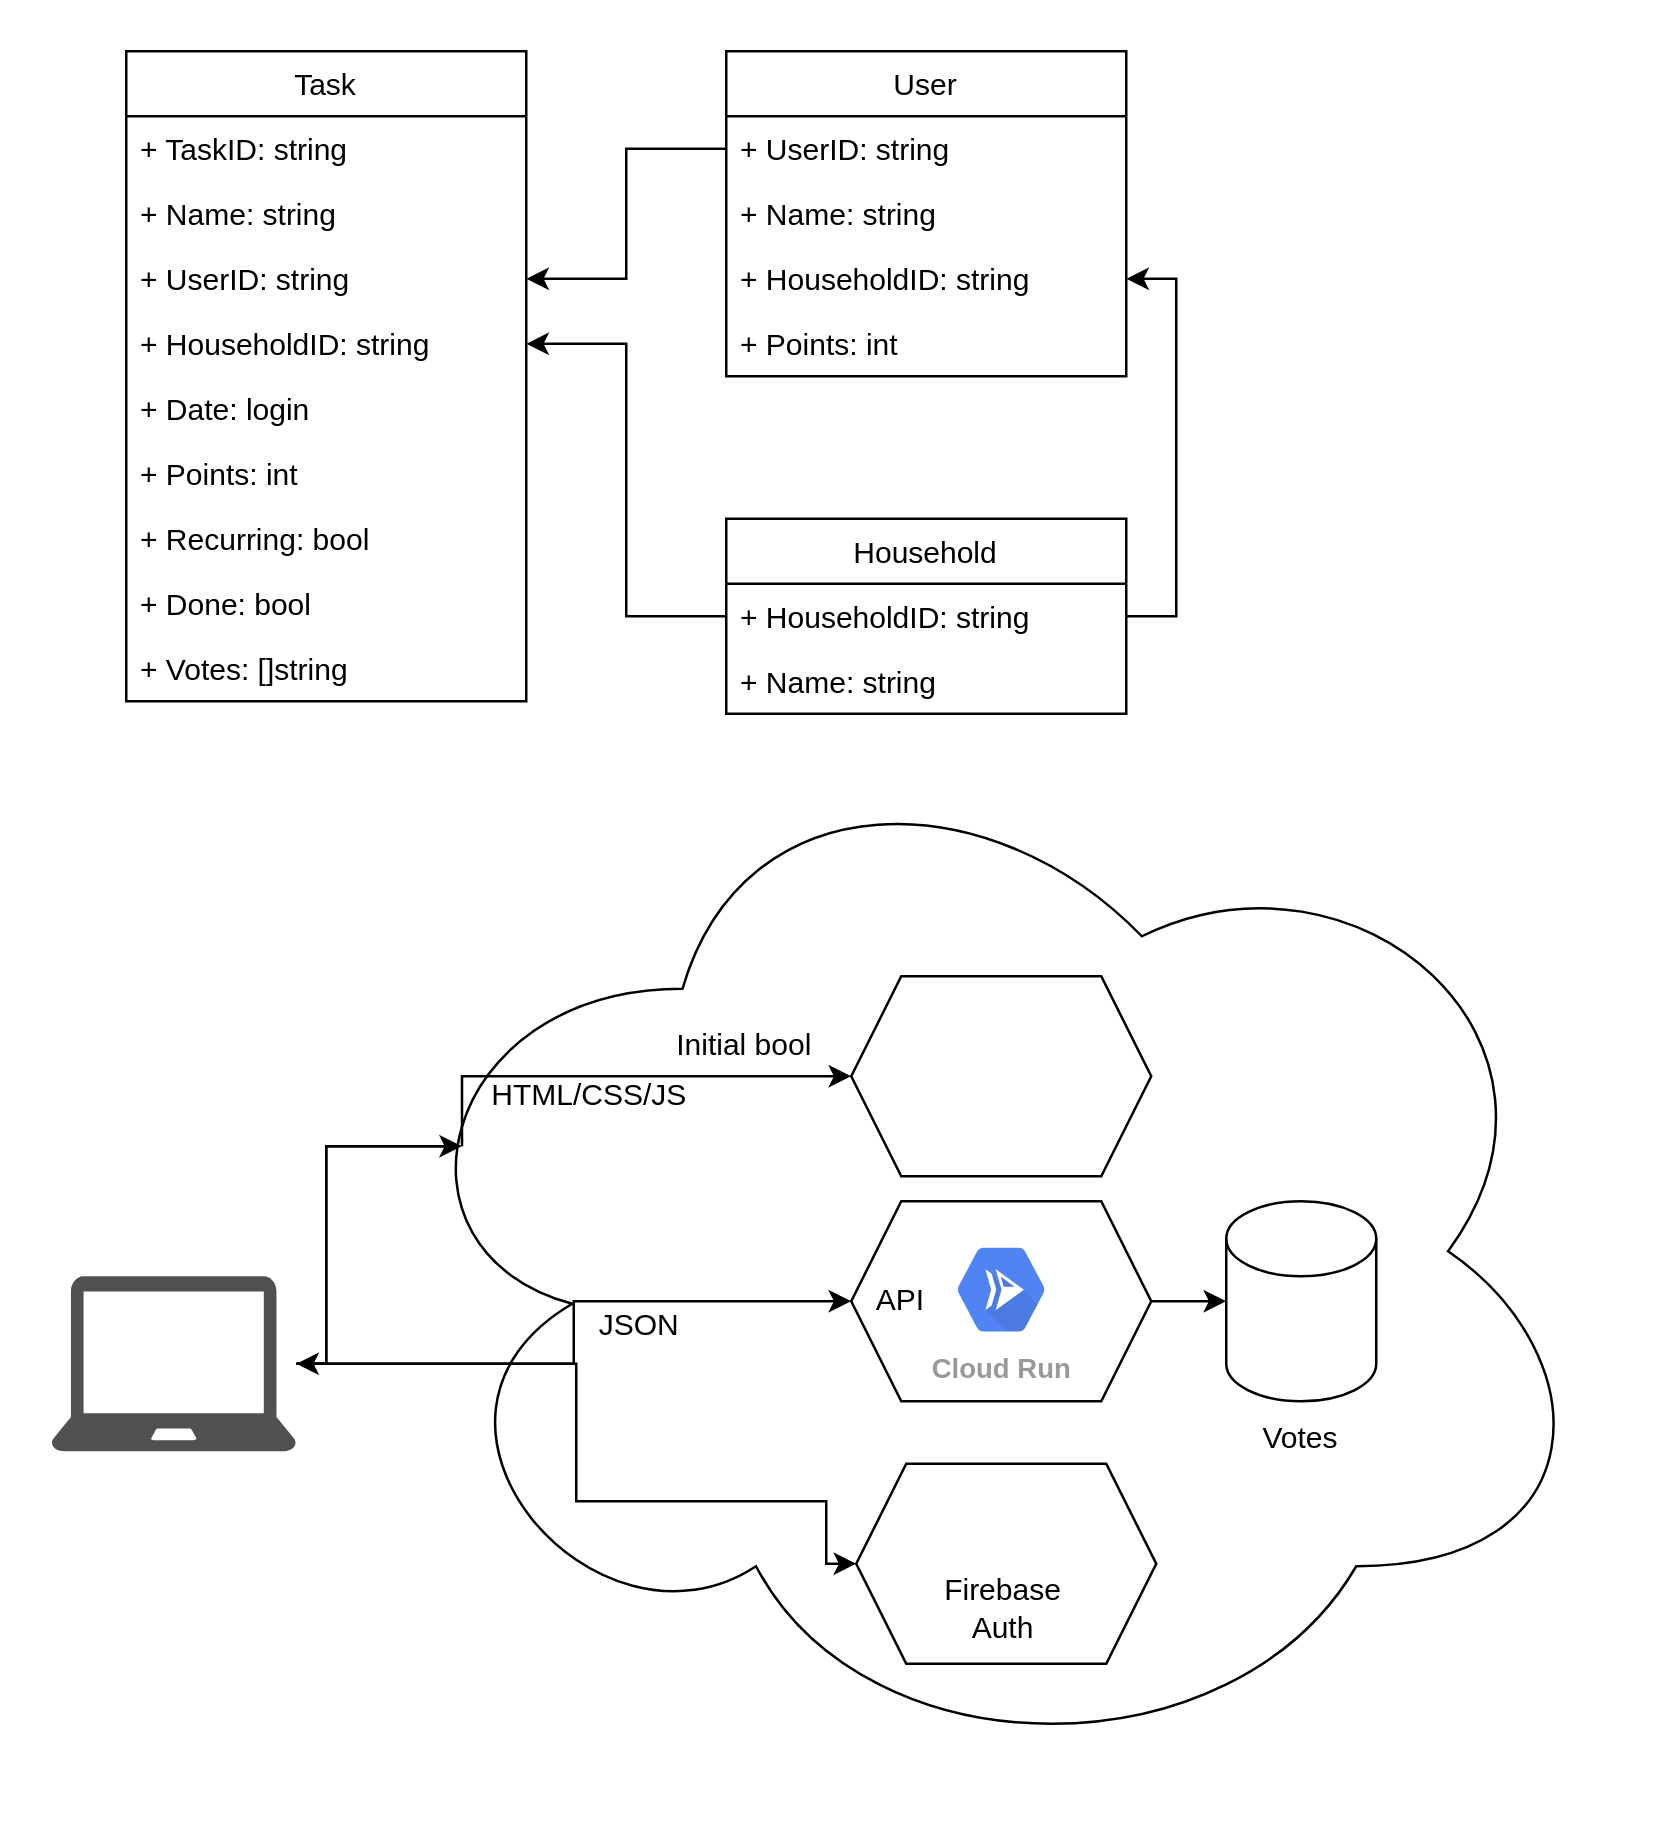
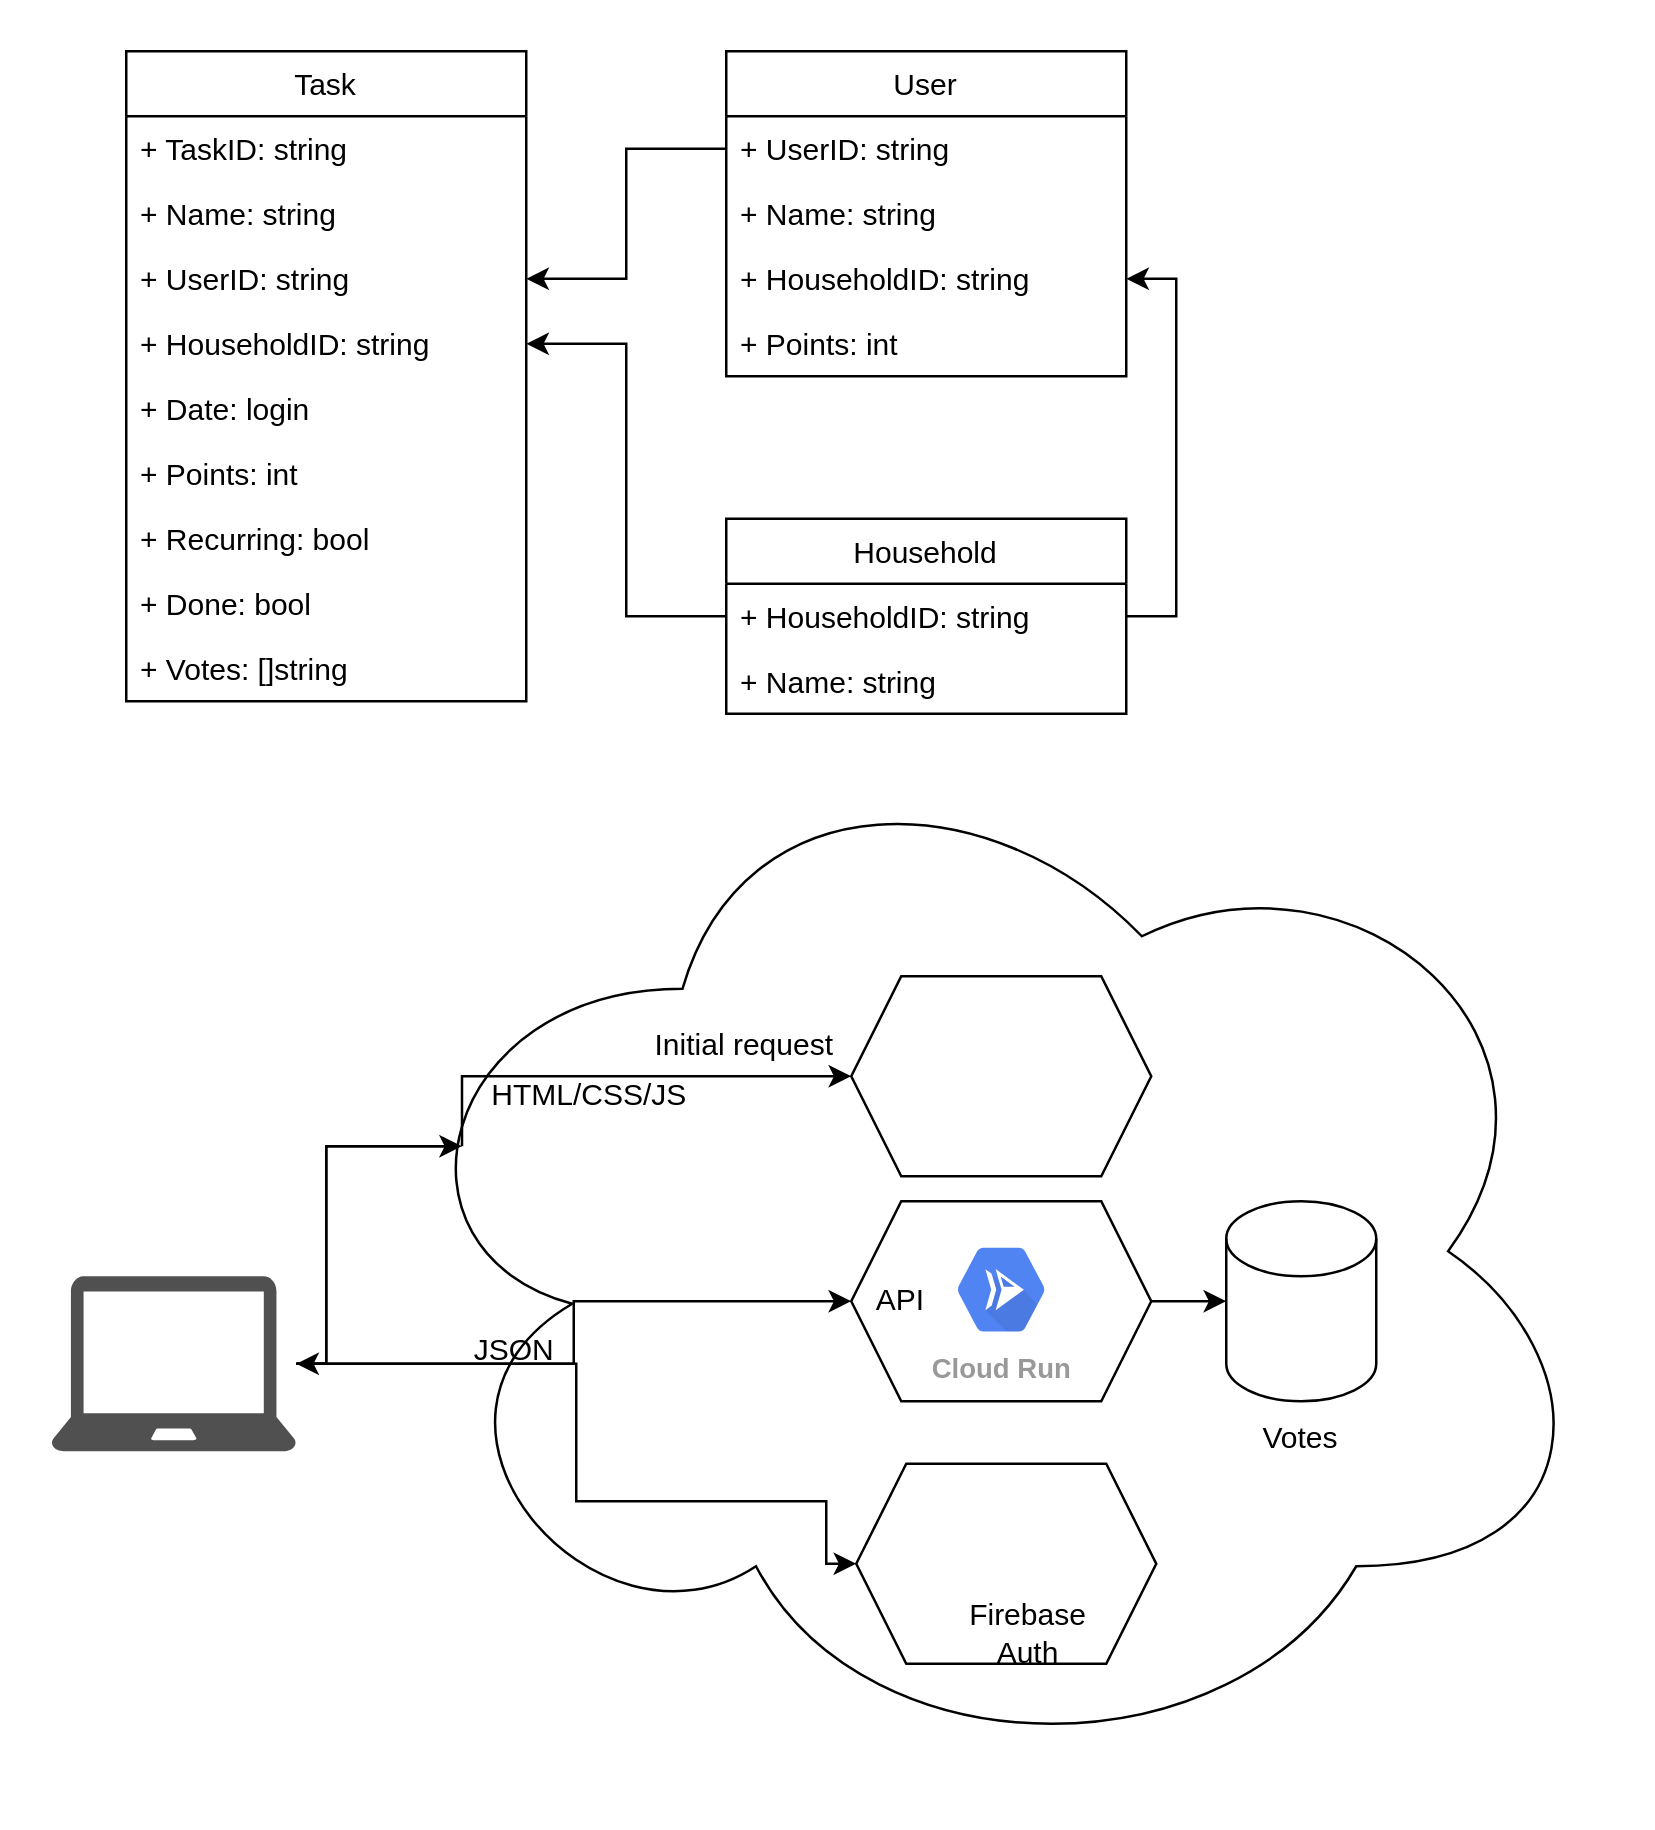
node "Initial bool": label "Initial bool" -> "Initial request"
node "JSON": moved (639, 1326) -> (514, 1351)
node "Firebase Auth": moved (1004, 1609) -> (1029, 1634)
